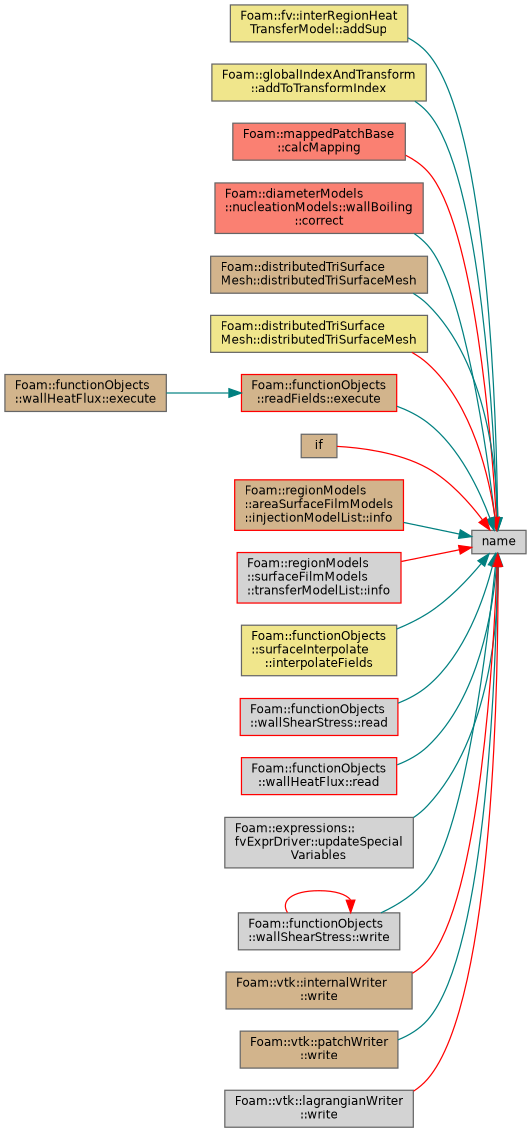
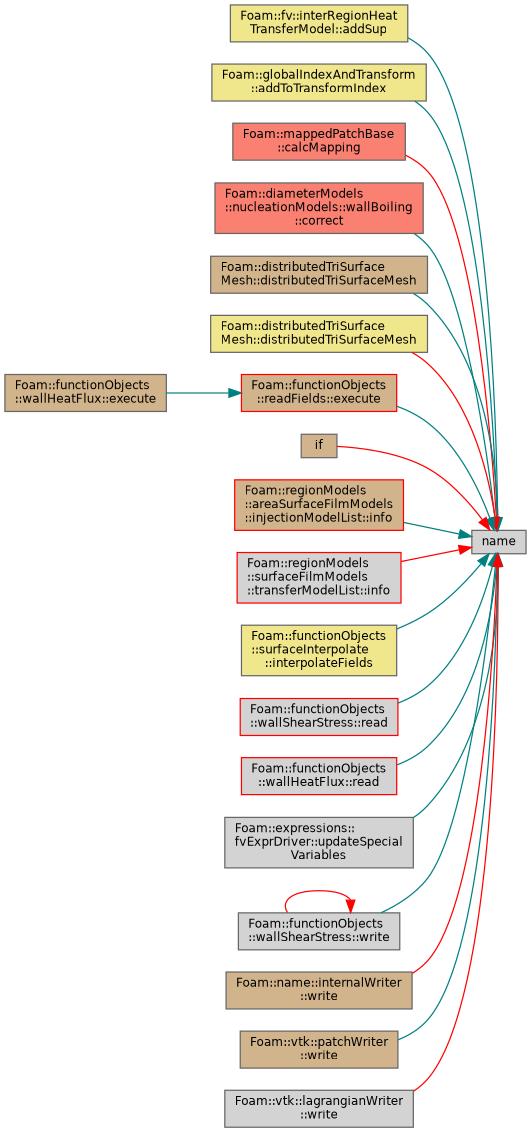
node "Foam::vtk::internalWriter ::write": label "Foam::vtk::internalWriter ::write" -> "Foam::name::internalWriter ::write"
